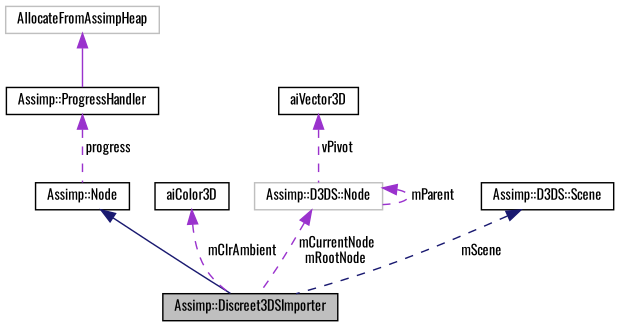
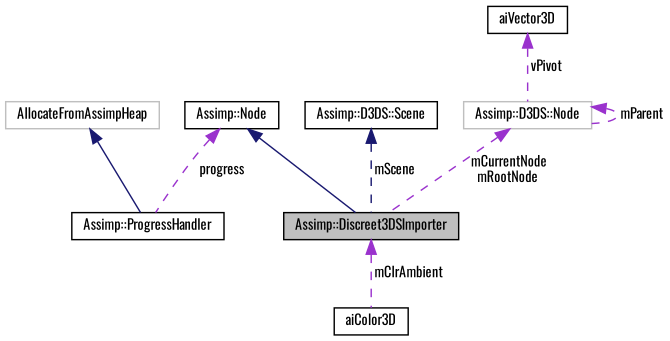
edge "Assimp::ProgressHandler" -> "AllocateFromAssimpHeap": color darkorchid3 -> midnightblue
edge "Assimp::Node" -> "Assimp::ProgressHandler": reversed
edge "Assimp::Discreet3DSImporter" -> "aiColor3D": reversed
